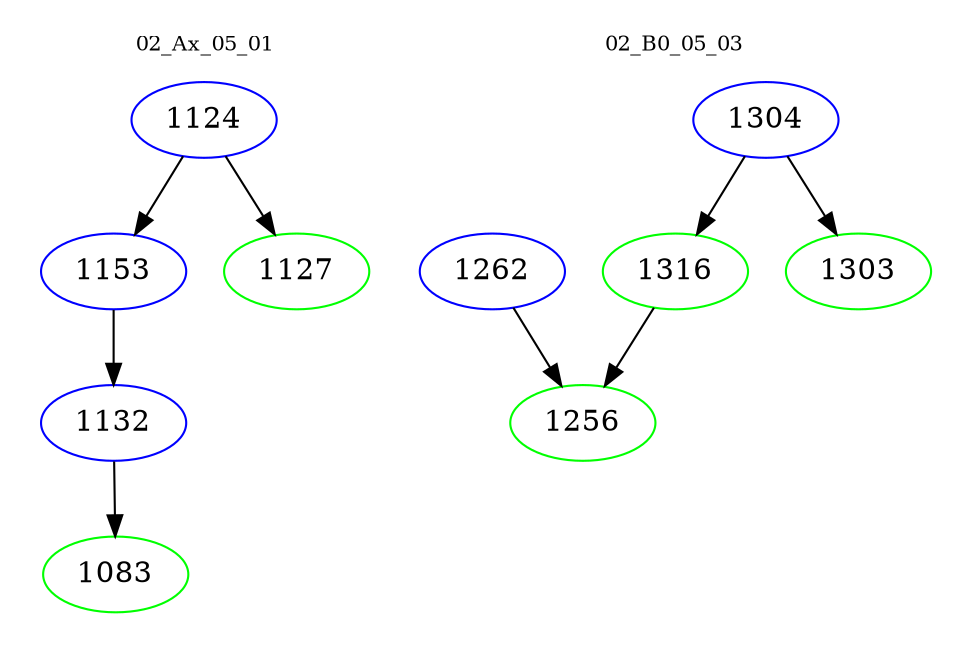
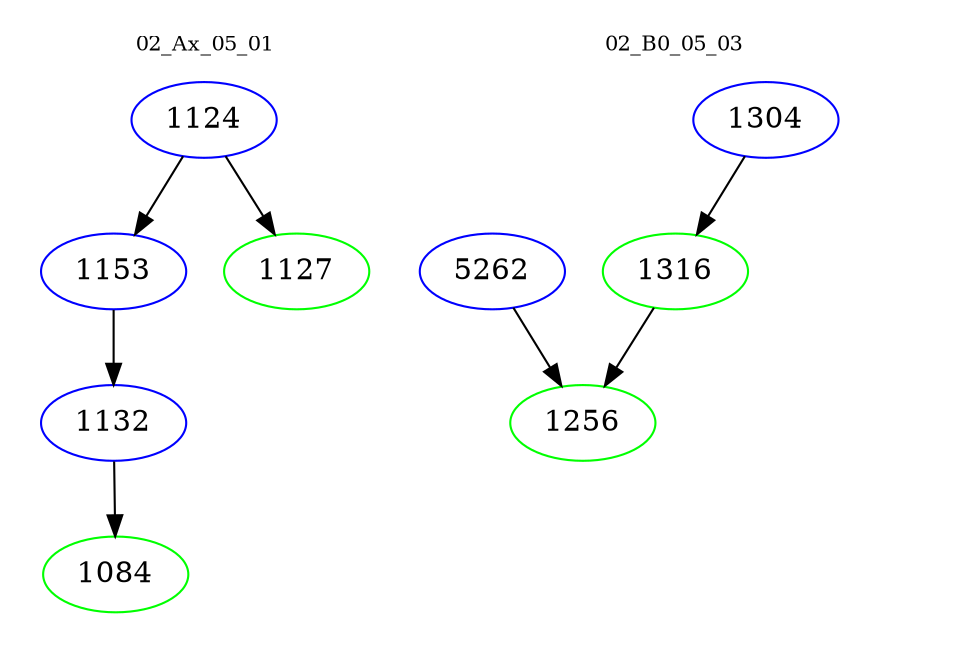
node "1262": label "1262" -> "5262"
node "1303": removed
node "1083": label "1083" -> "1084"
